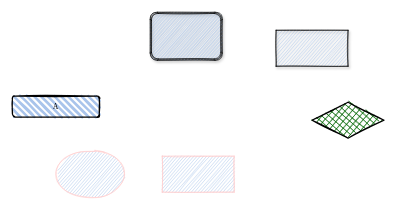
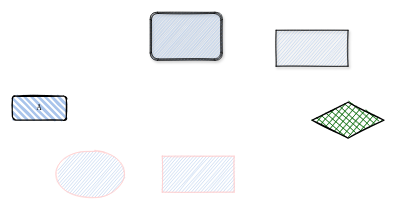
node "A": size 87x21 -> 54x24
